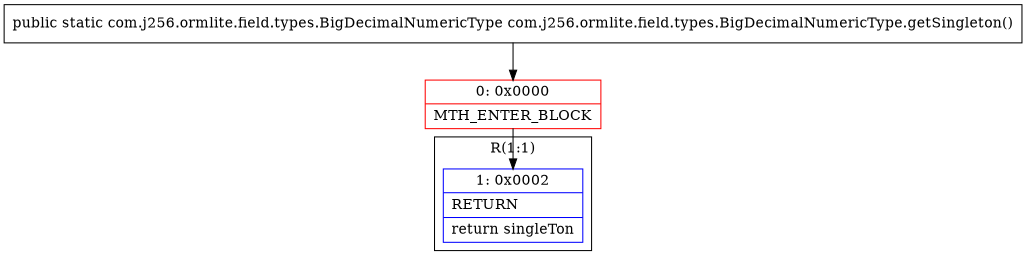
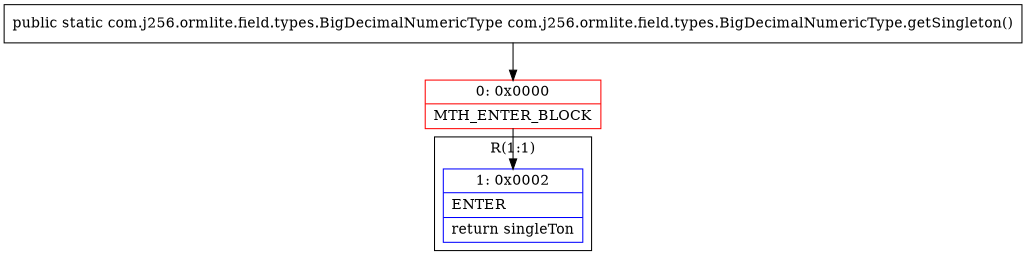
node "1: 0x0002": text "RETURN" -> "ENTER"
